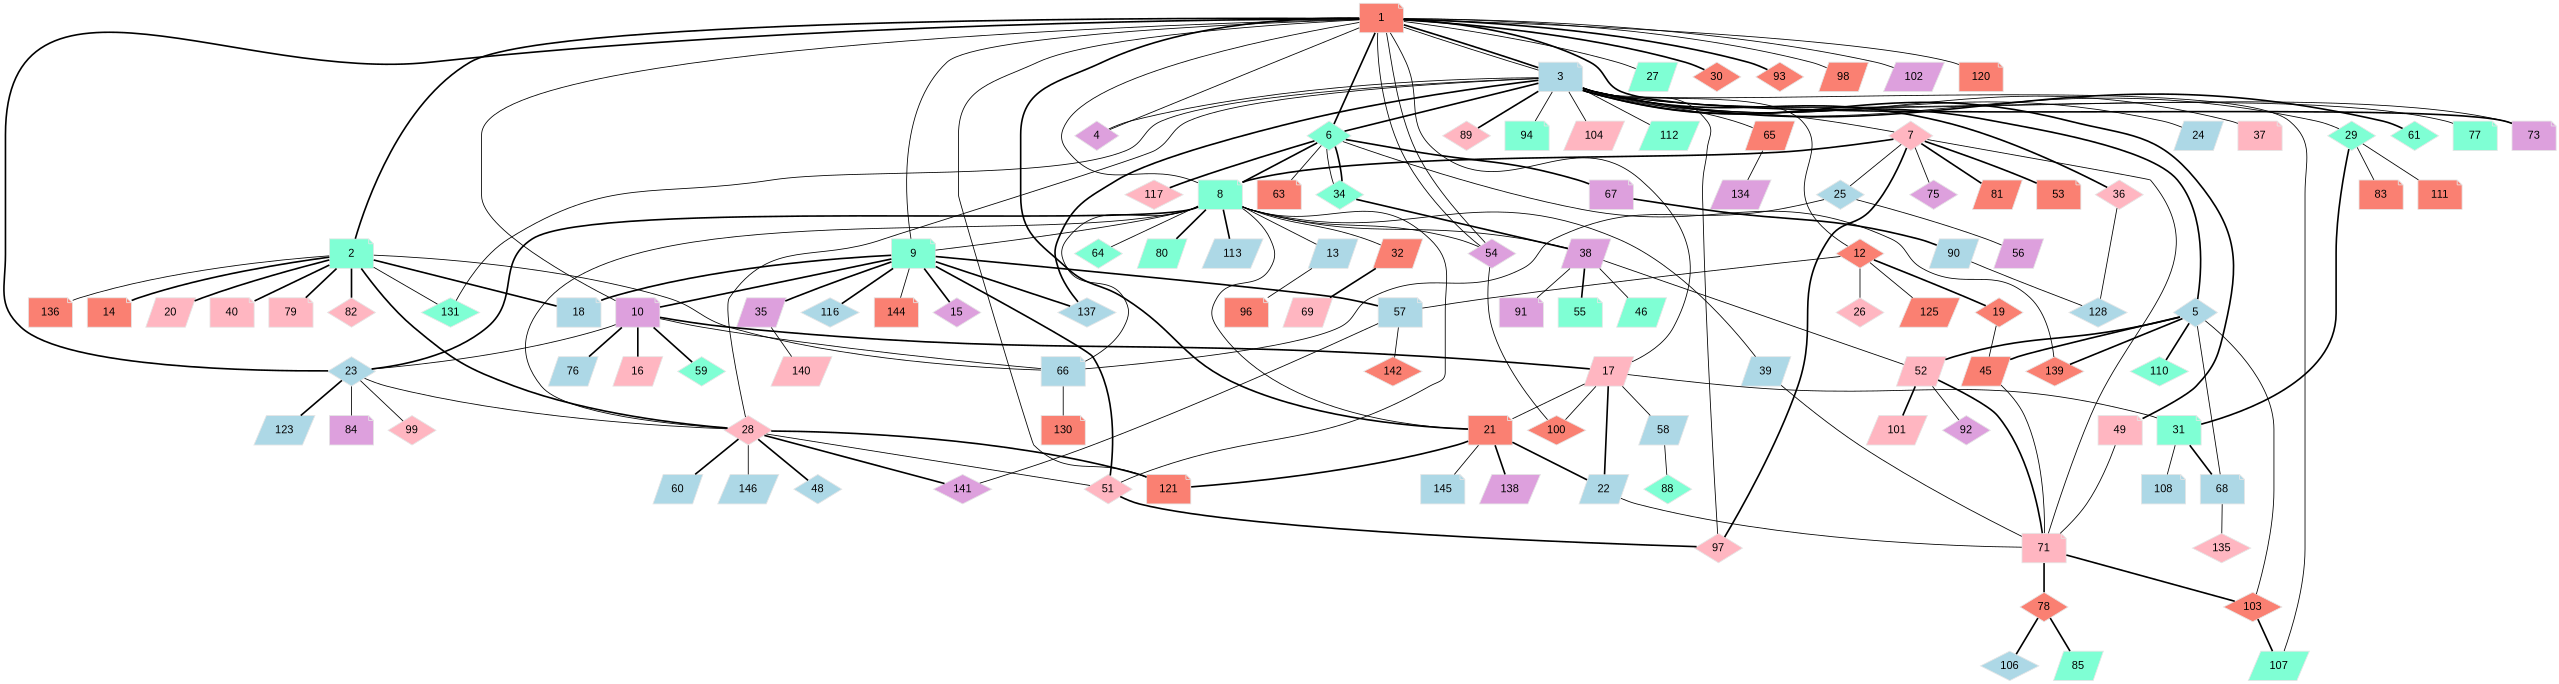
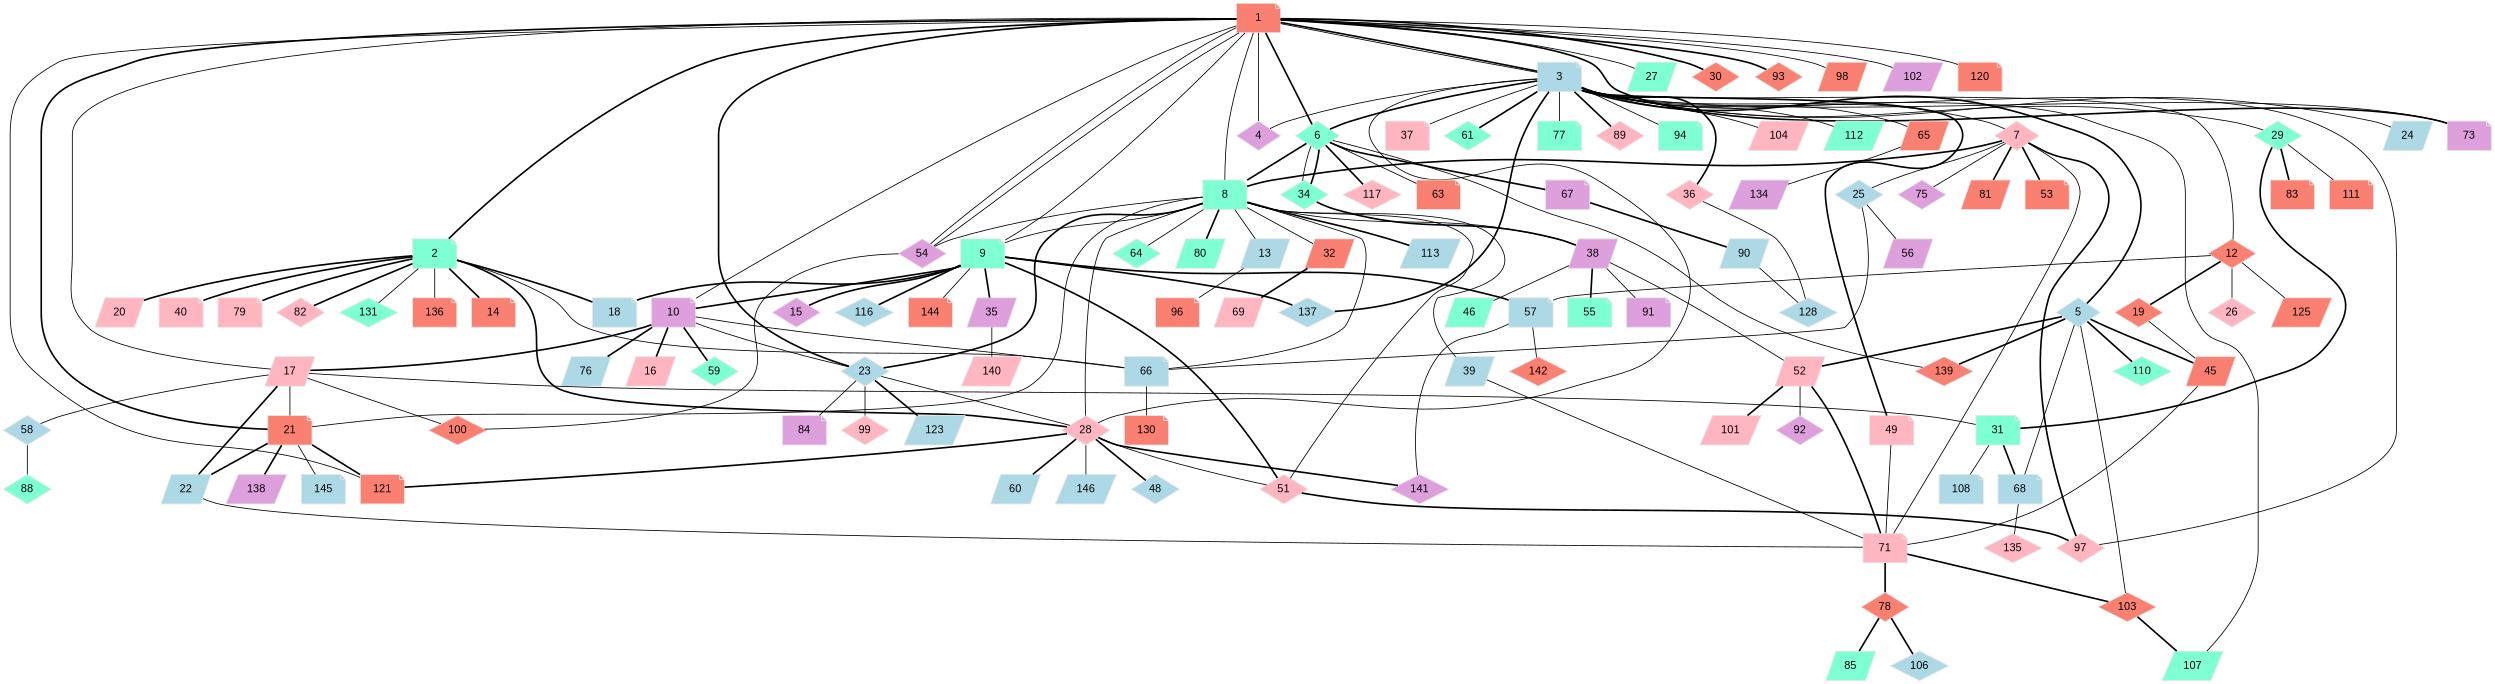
edge "29" -- "83": style solid -> bold
edge "3" -- "131": removed
node "58": shape parallelogram -> diamond
